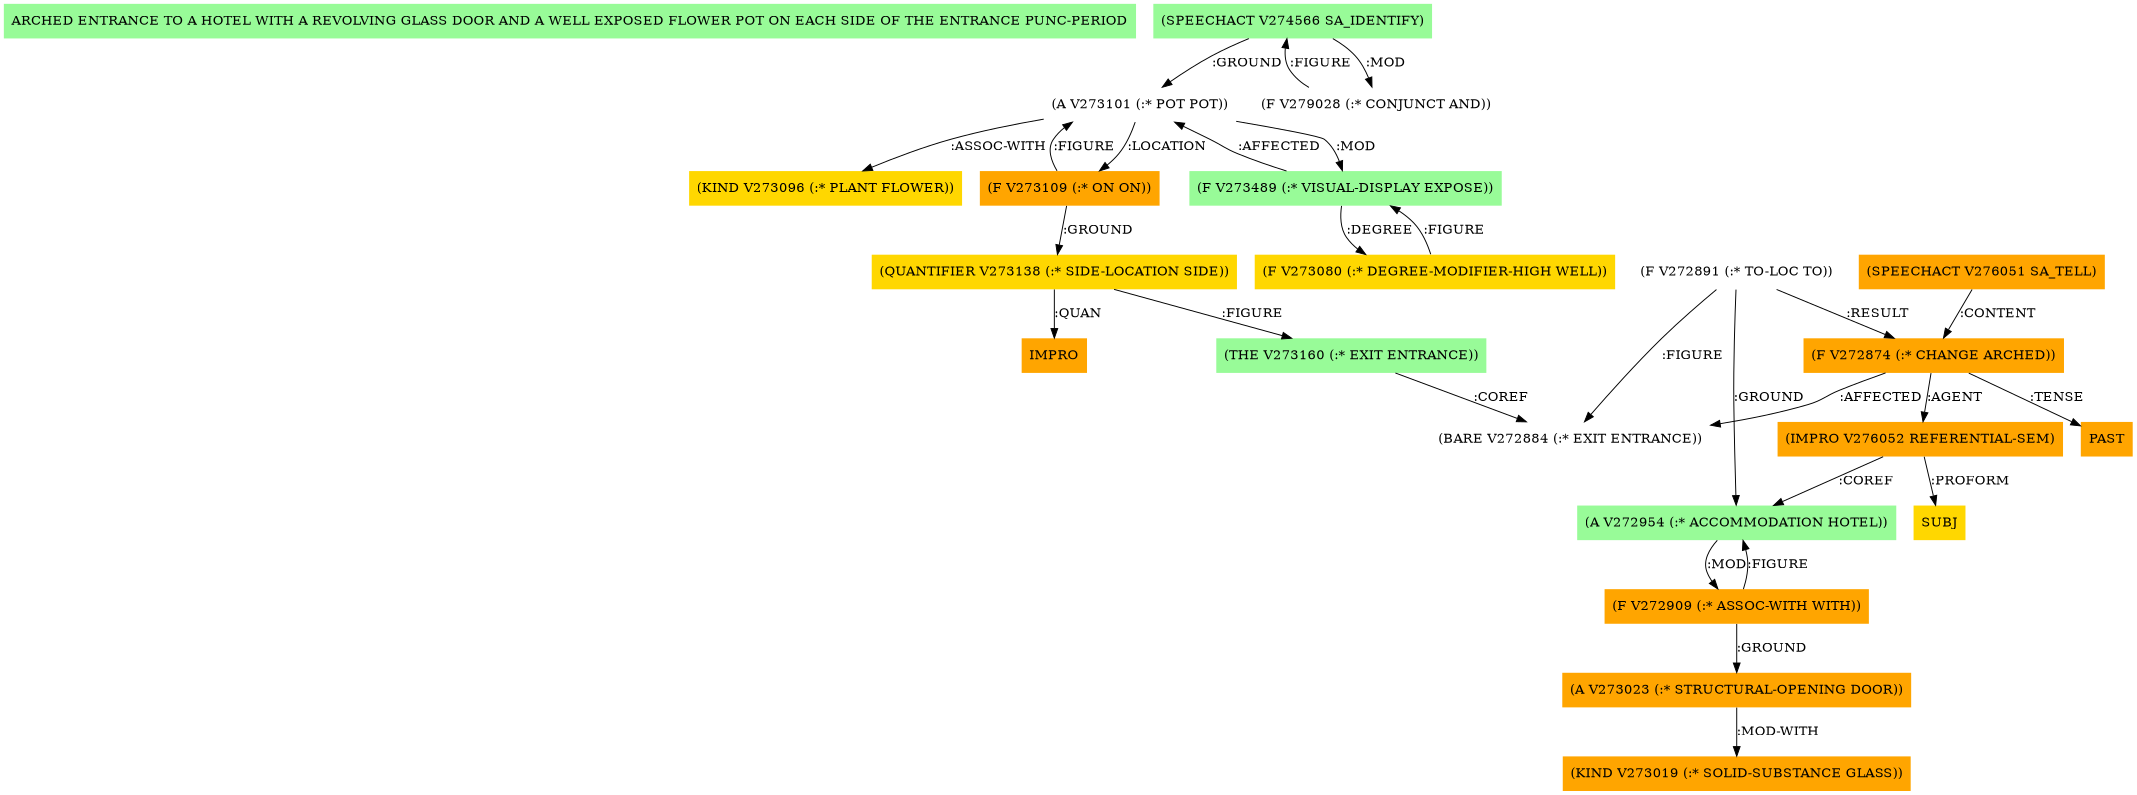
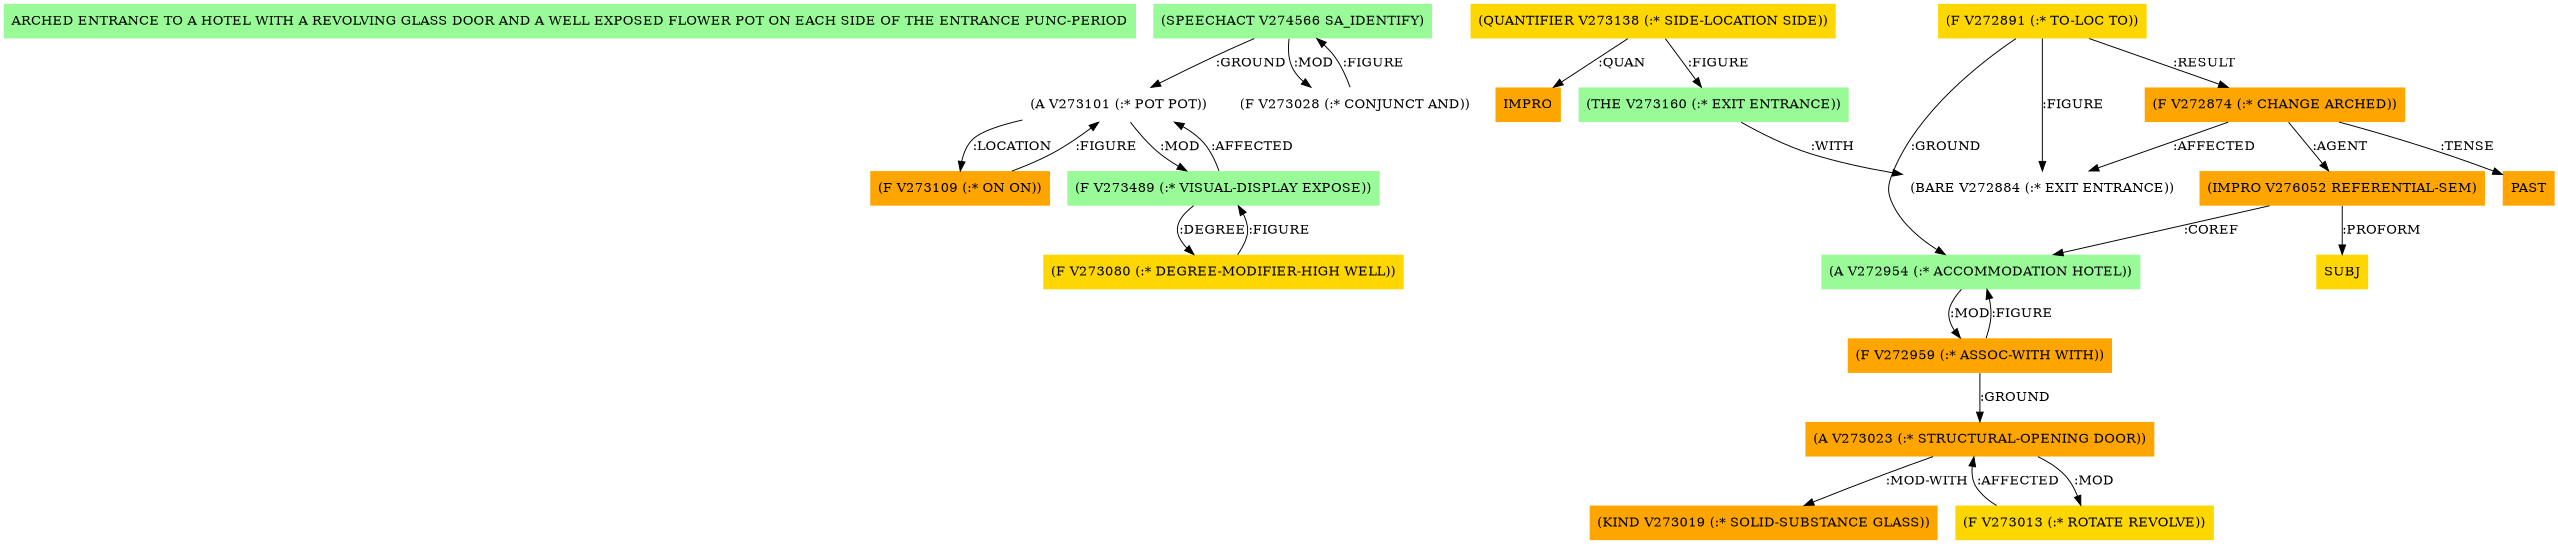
node "(F V279028 (:* CONJUNCT AND))": label "(F V279028 (:* CONJUNCT AND))" -> "(F V273028 (:* CONJUNCT AND))"
node "(KIND V273096 (:* PLANT FLOWER))": removed
edge "(F V273109 (:* ON ON))" -> "(QUANTIFIER V273138 (:* SIDE-LOCATION SIDE))": removed, label ":GROUND"
node "(F V272891 (:* TO-LOC TO))": fillcolor white -> gold
node "(SPEECHACT V276051 SA_TELL)": removed
edge "(THE V273160 (:* EXIT ENTRANCE))" -> "(BARE V272884 (:* EXIT ENTRANCE))": label ":COREF" -> ":WITH"
node "(F V273013 (:* ROTATE REVOLVE))": added
node "(F V272909 (:* ASSOC-WITH WITH))": label "(F V272909 (:* ASSOC-WITH WITH))" -> "(F V272959 (:* ASSOC-WITH WITH))"
